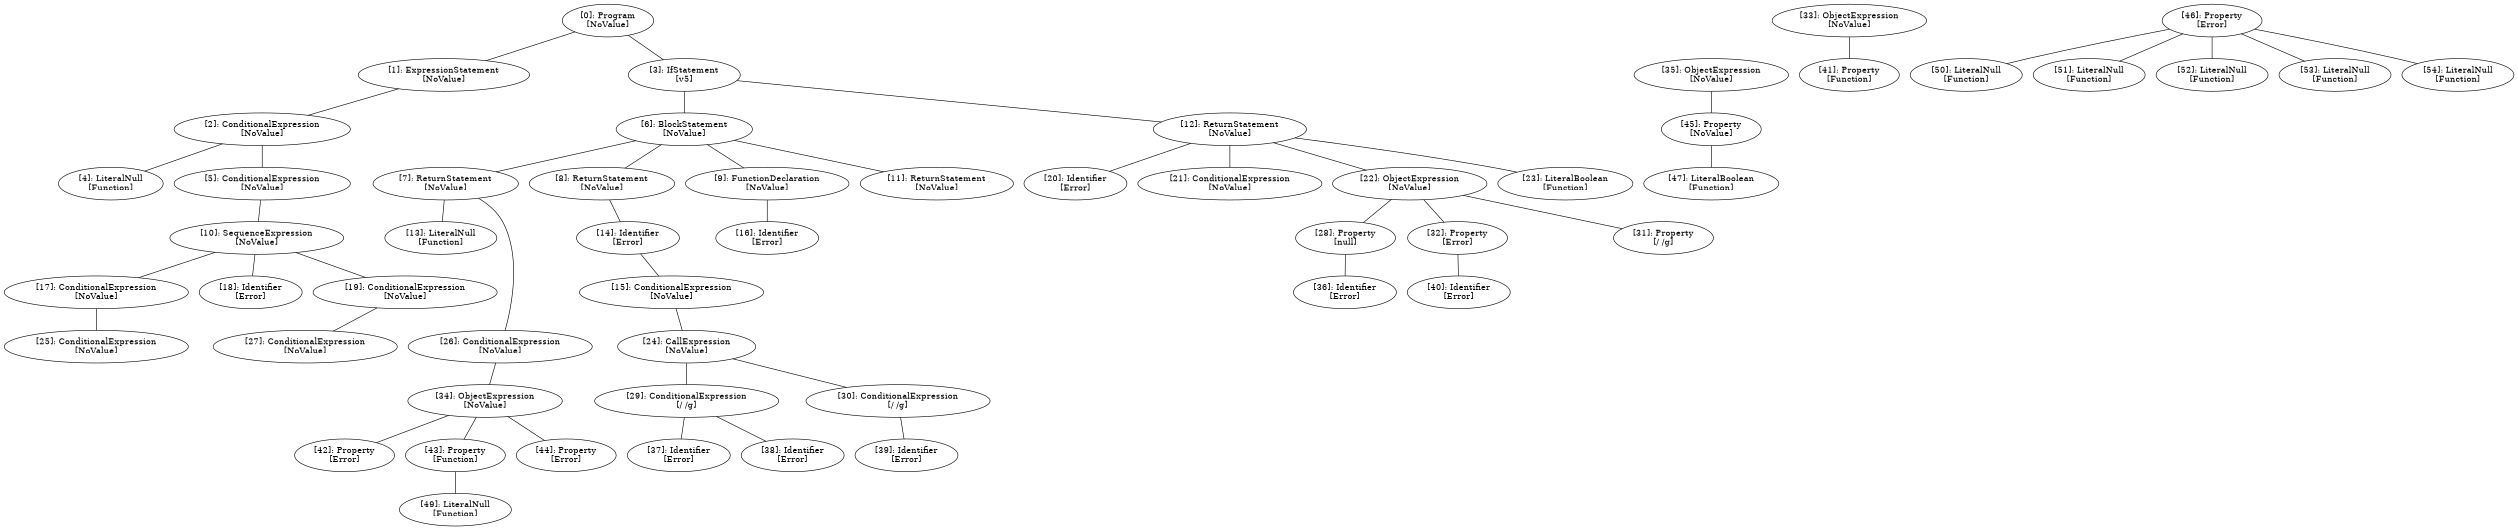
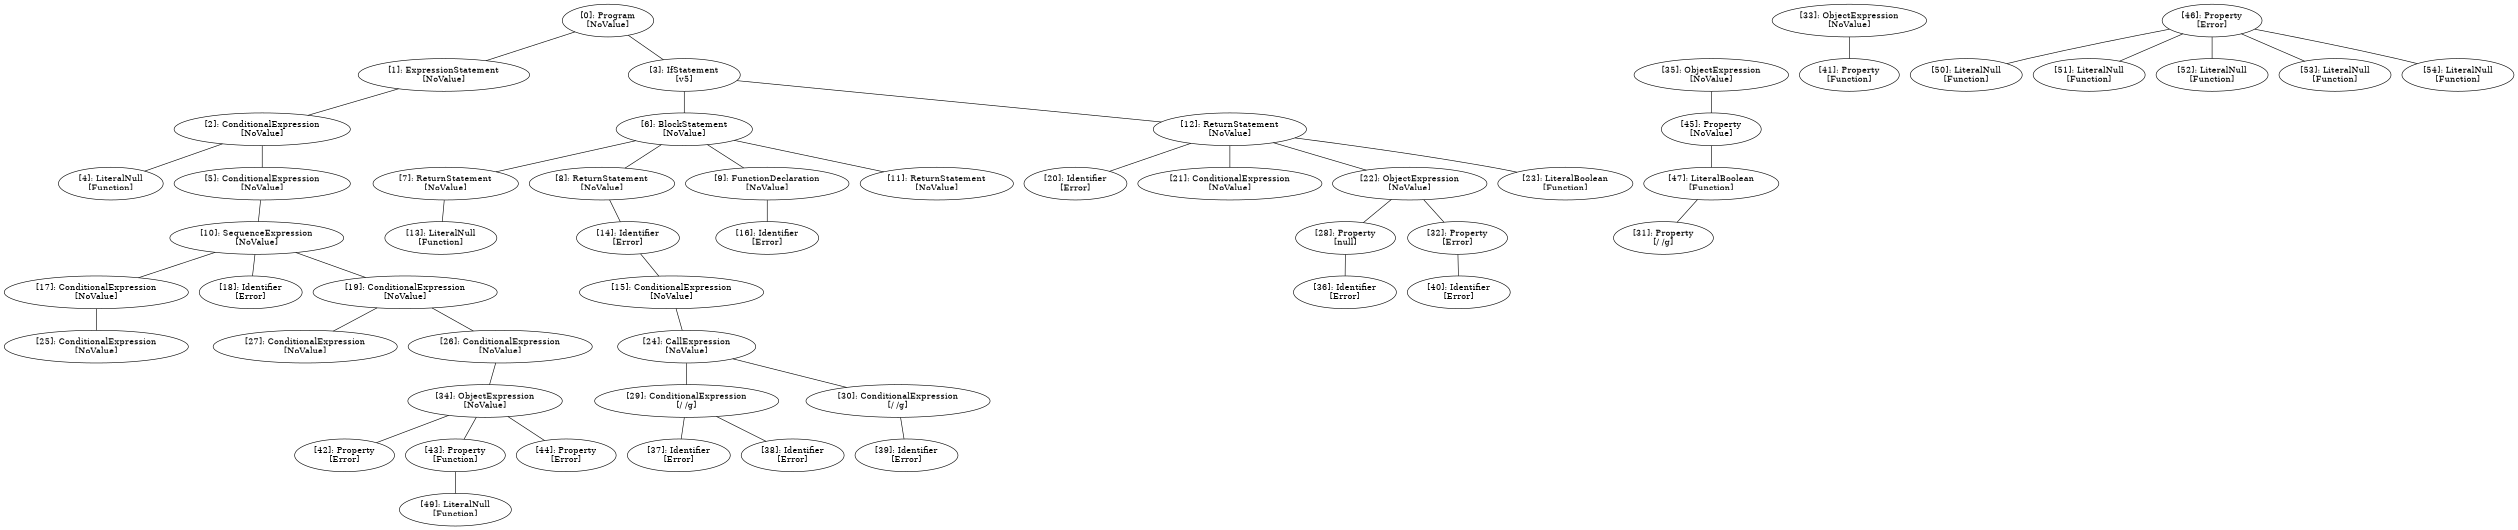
edge "[22]: ObjectExpression [NoValue]" -- "[31]: Property [/ /g]": now "[47]: LiteralBoolean [Function]" -- "[31]: Property [/ /g]"
edge "[7]: ReturnStatement [NoValue]" -- "[26]: ConditionalExpression [NoValue]": now "[19]: ConditionalExpression [NoValue]" -- "[26]: ConditionalExpression [NoValue]"
